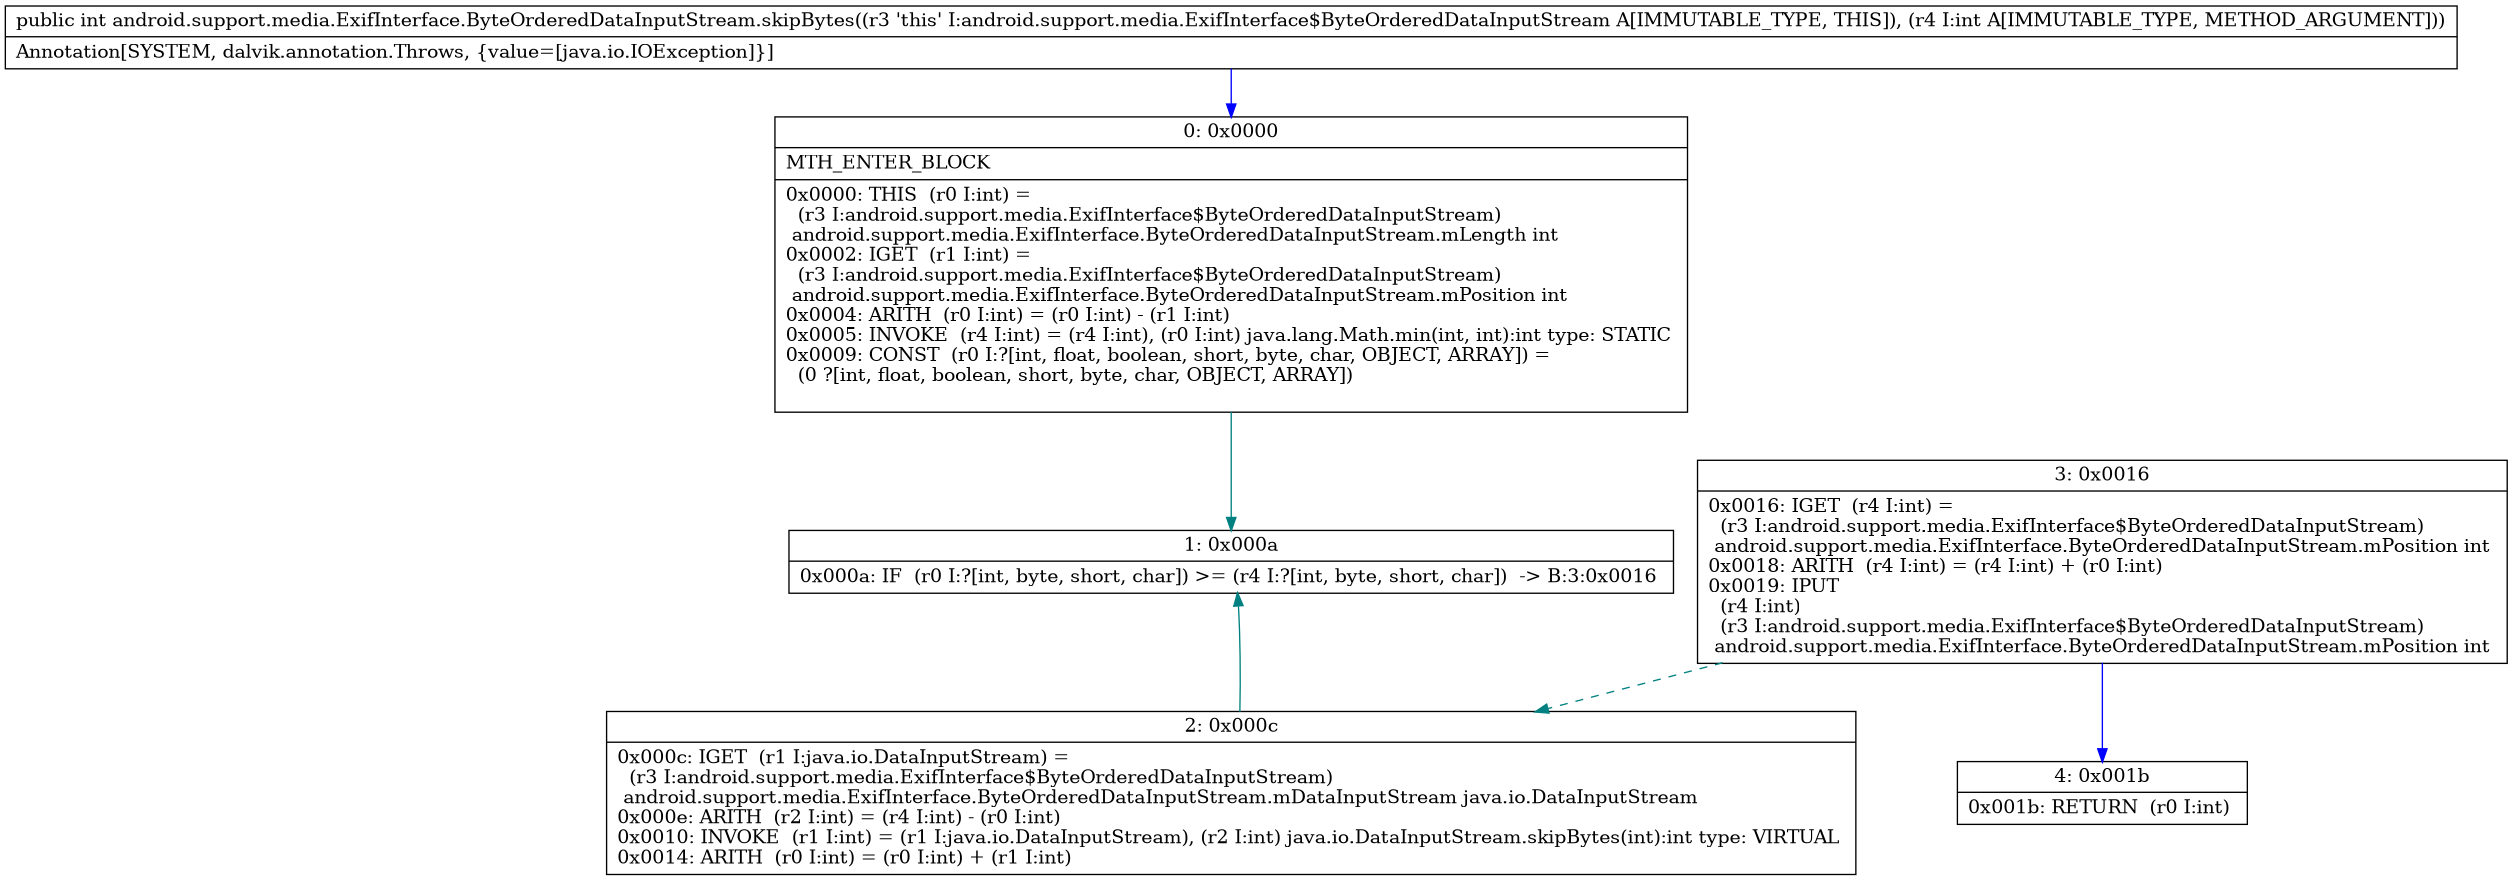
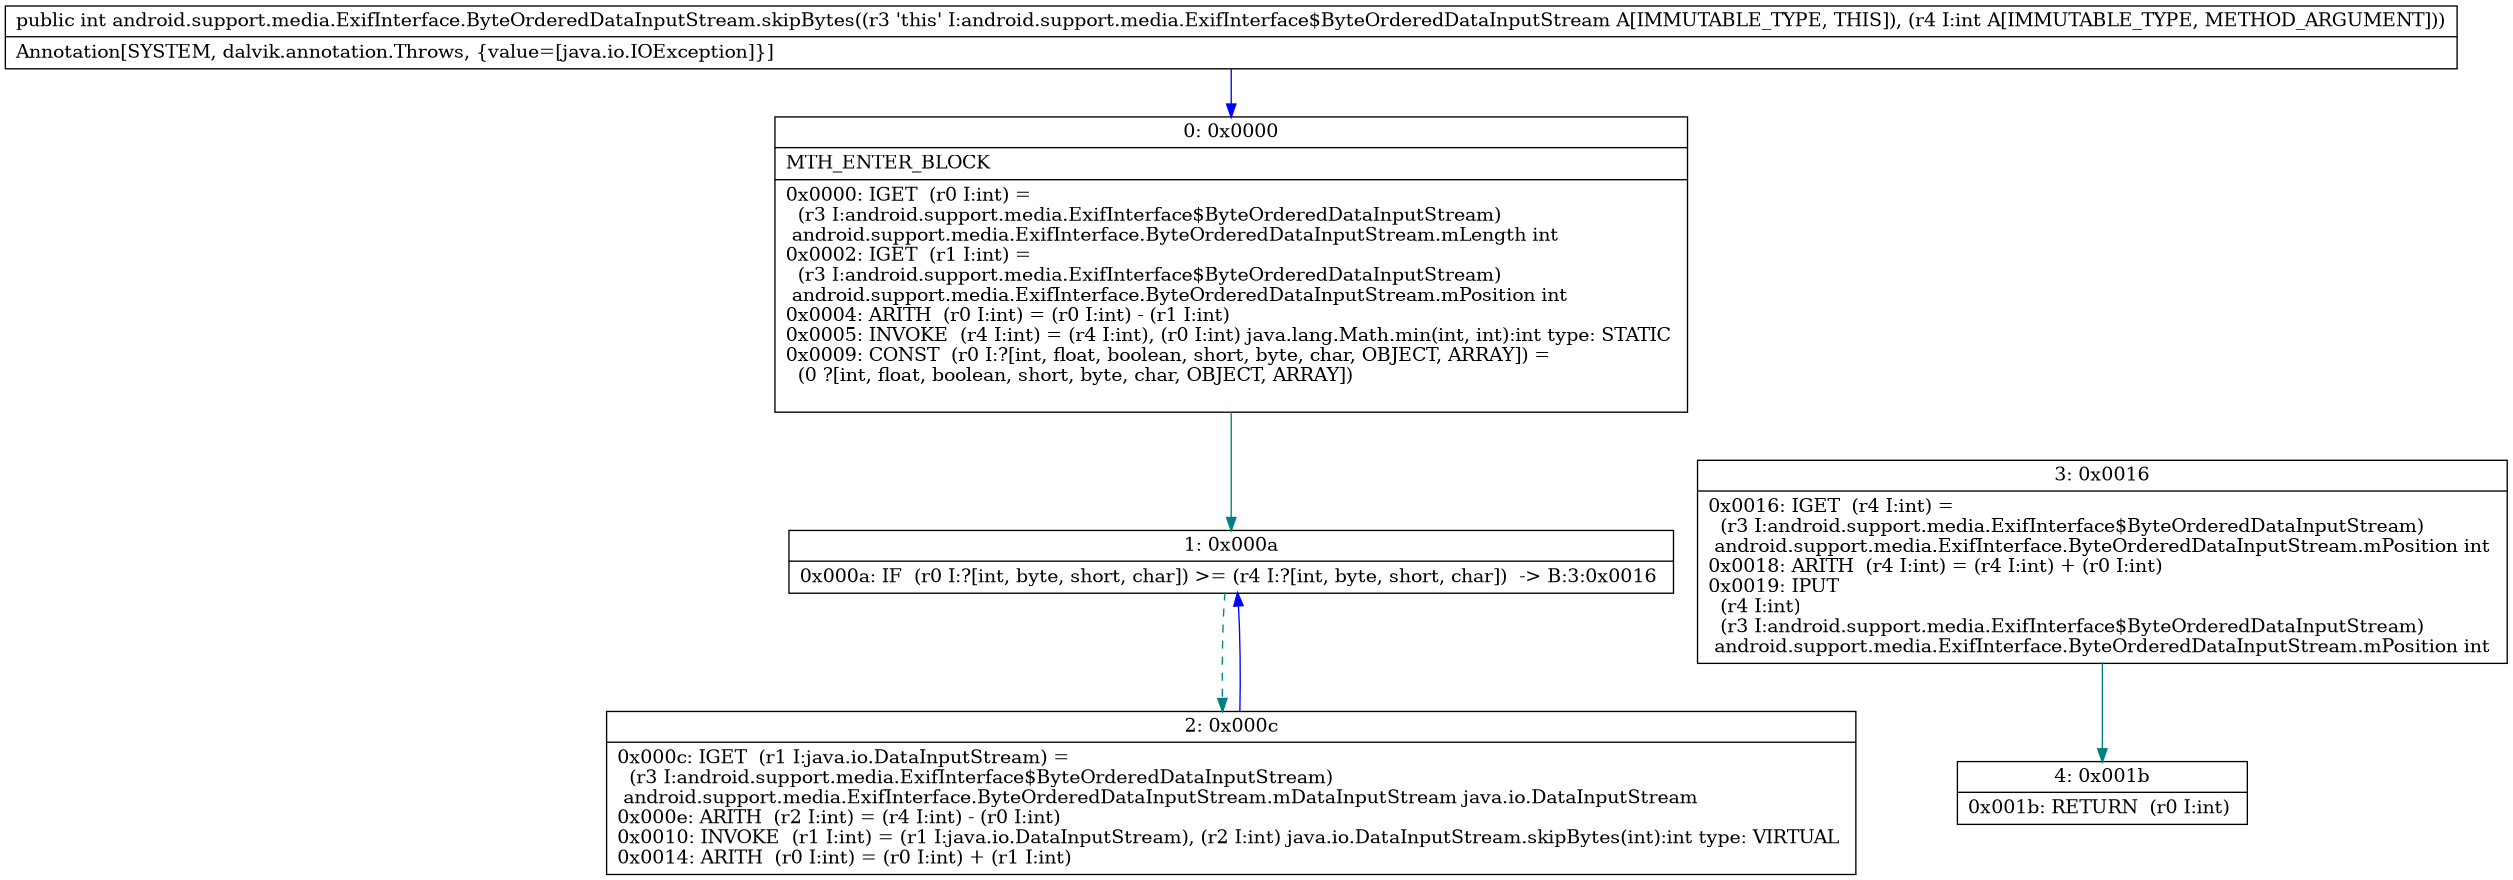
node "0: 0x0000": text "0x0000: THIS  (r0 I:int) =" -> "0x0000: IGET  (r0 I:int) ="
edge "2: 0x000c" -> "1: 0x000a": color teal -> blue
edge "3: 0x0016" -> "2: 0x000c": now "1: 0x000a" -> "2: 0x000c"
edge "3: 0x0016" -> "4: 0x001b": color blue -> teal
